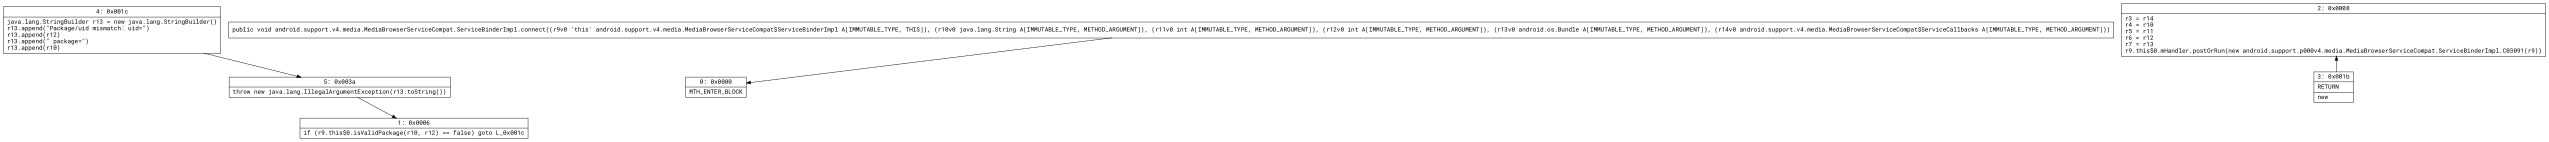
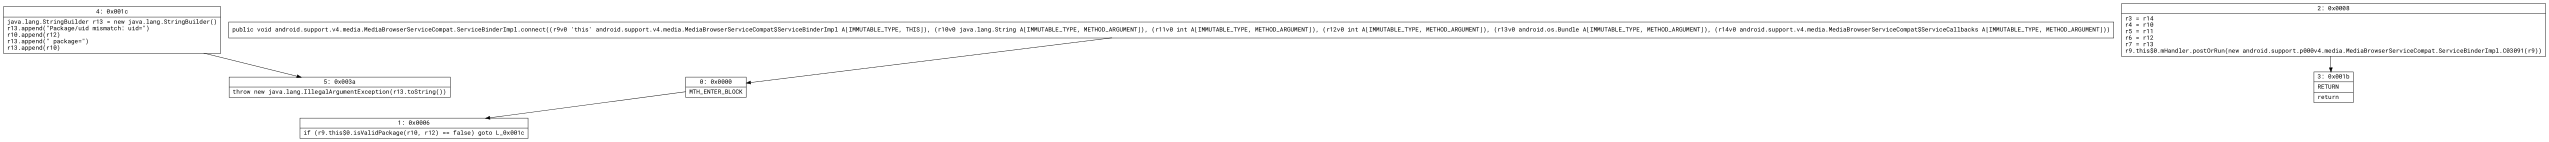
node "4: 0x001c": text "r13.append(r12)" -> "r10.append(r12)"
edge "3: 0x001b" -> "2: 0x0008": reversed
node "3: 0x001b": text "new" -> "return"
edge "5: 0x003a" -> "1: 0x0006": now "0: 0x0000" -> "1: 0x0006"
